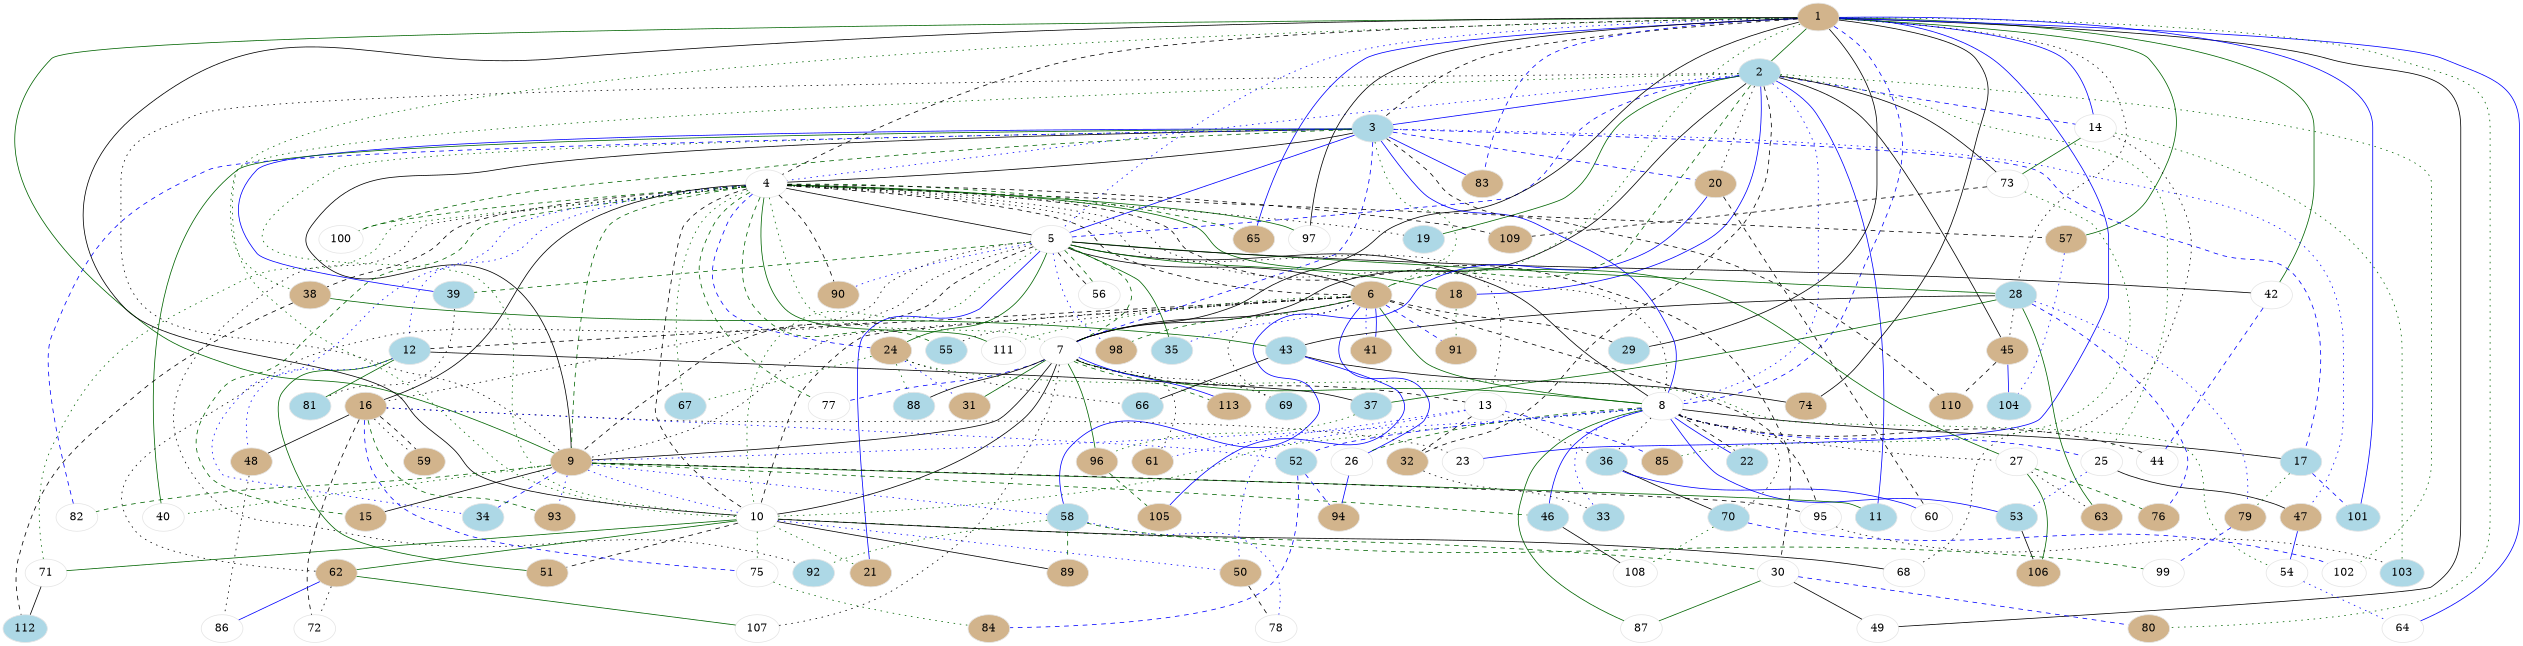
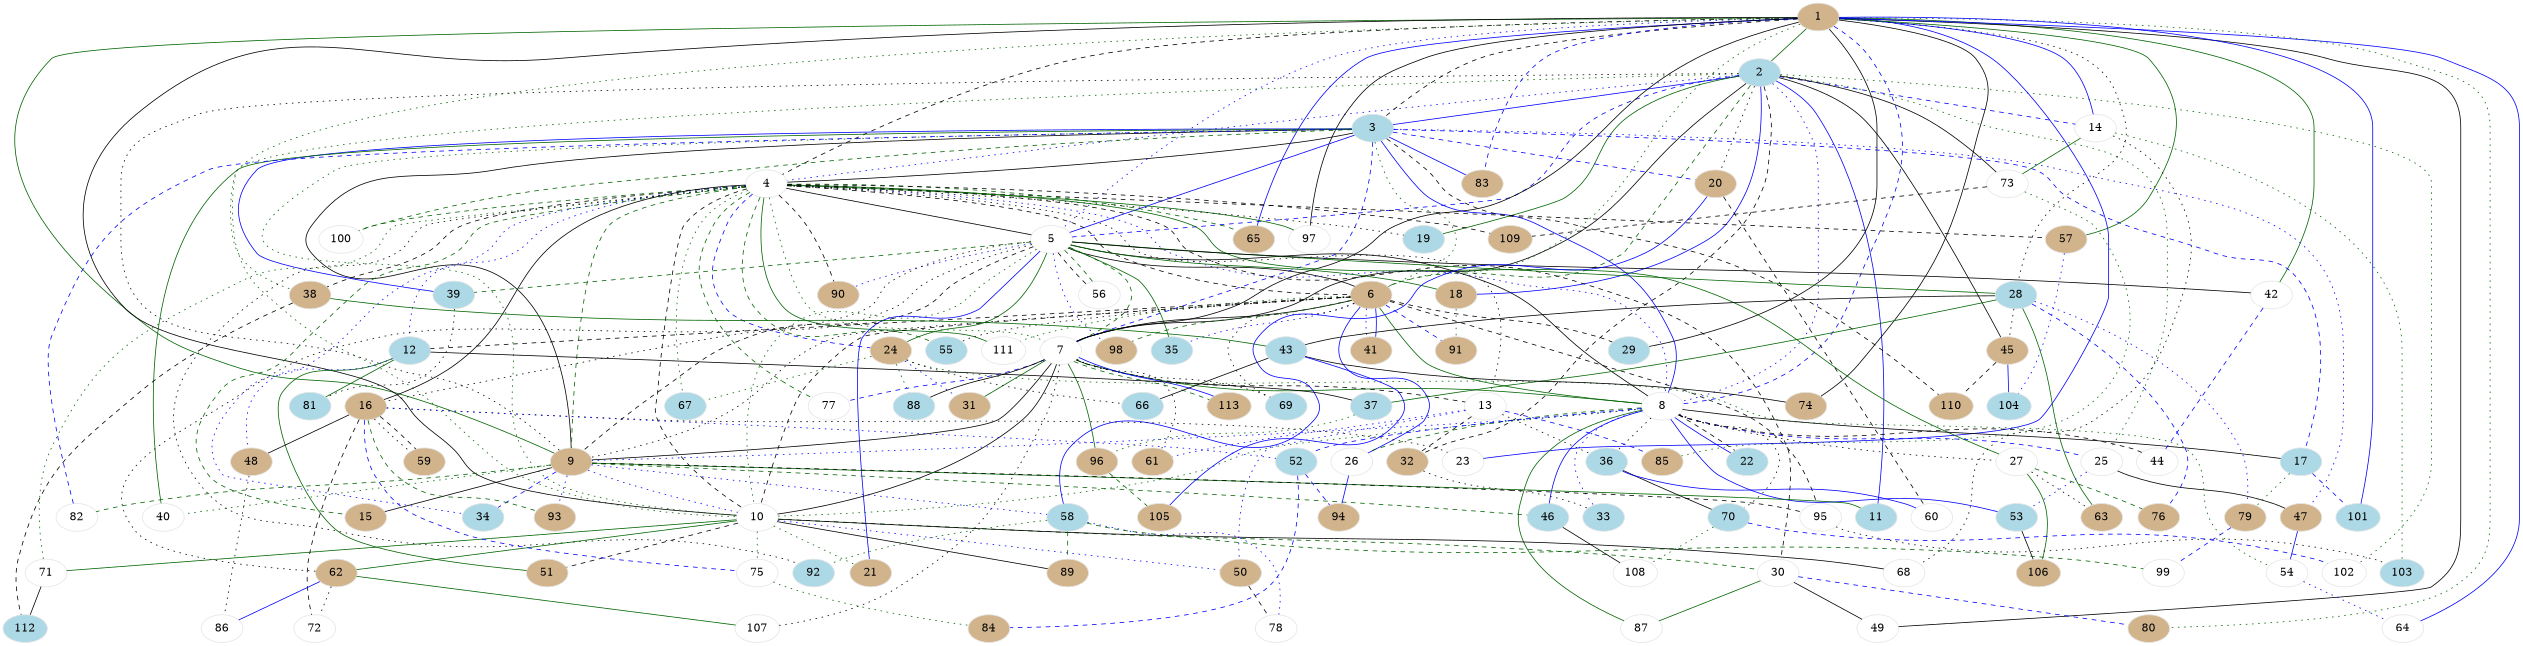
edge "4" -- "8": color black -> blue
